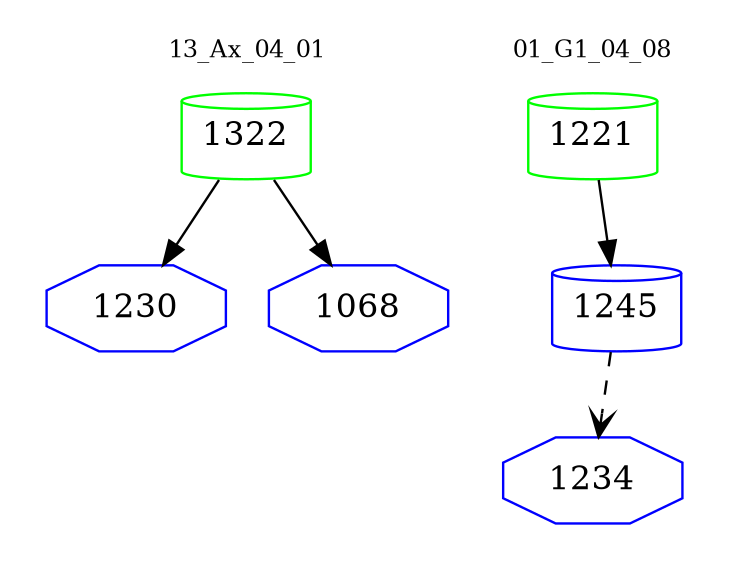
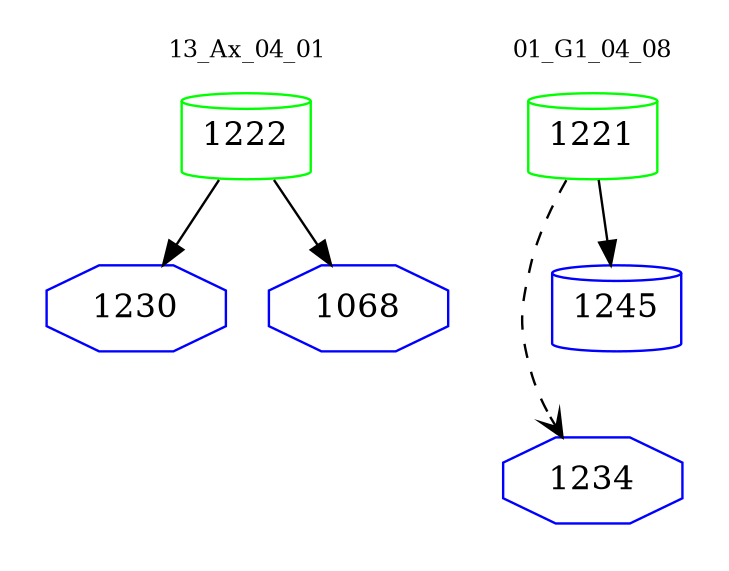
node "1322": label "1322" -> "1222"
edge "1245" -> "1234": now "1221" -> "1234"
